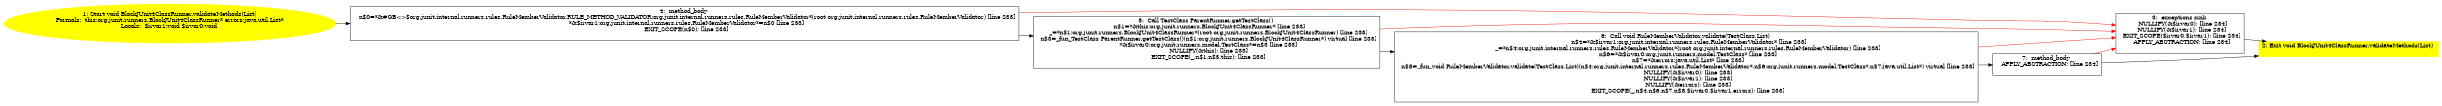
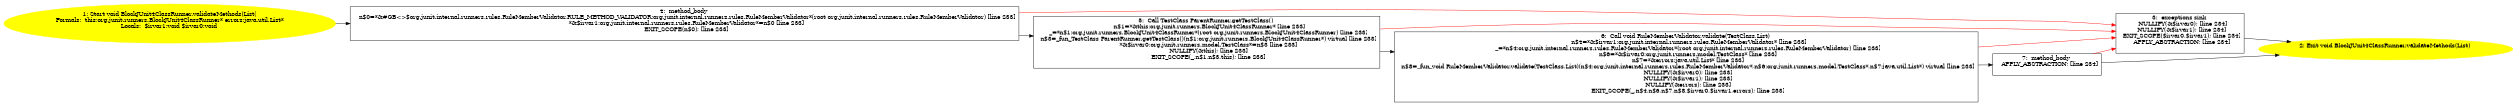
node "2: Exit void BlockJUnit4ClassRunner.validateMethods(List)": shape box -> ellipse
